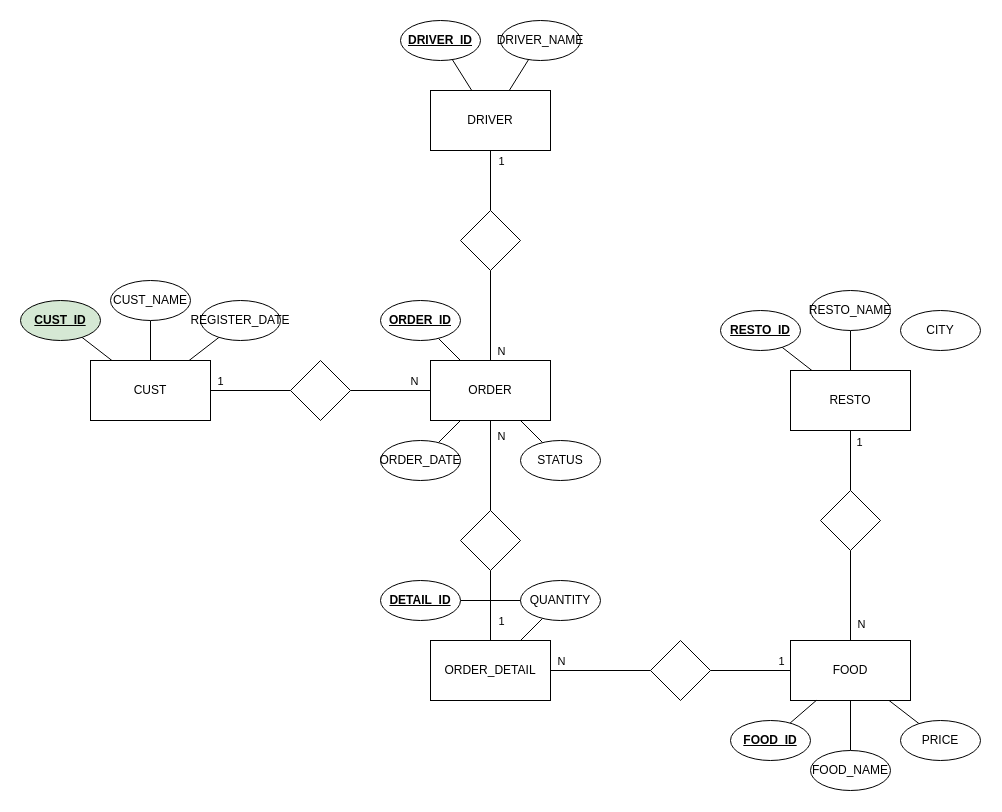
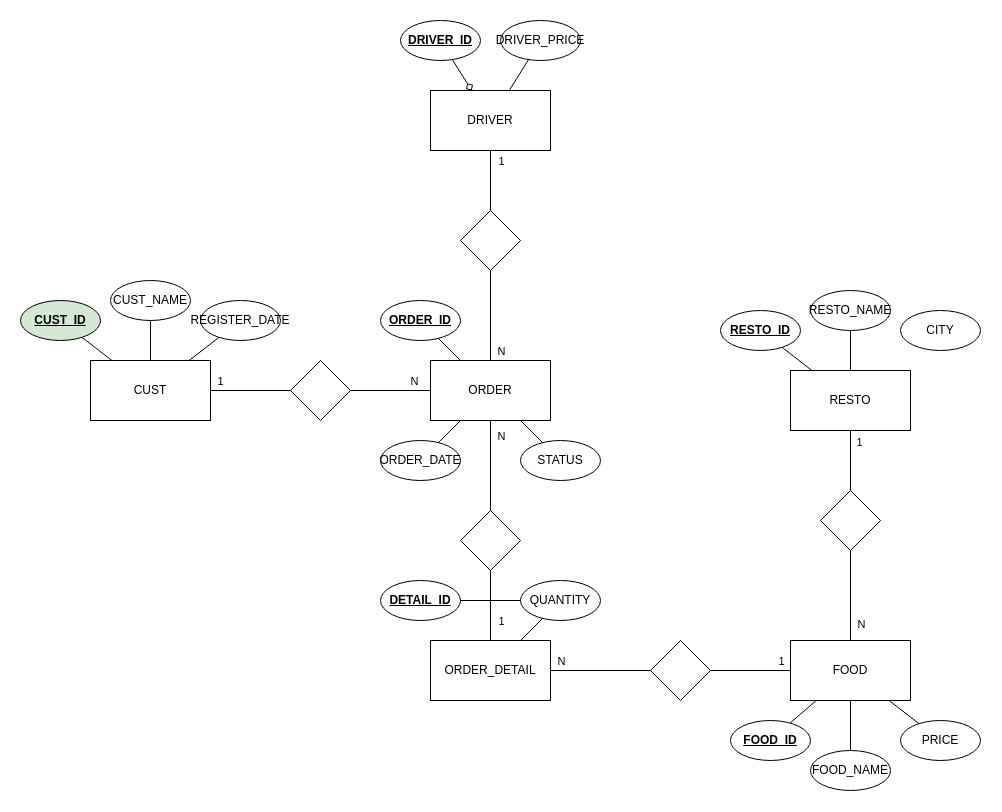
node "DRIVER_NAME": label "DRIVER_NAME" -> "DRIVER_PRICE"
edge "DRIVER_ID" -- "DRIVER": arrowhead none -> diamond
